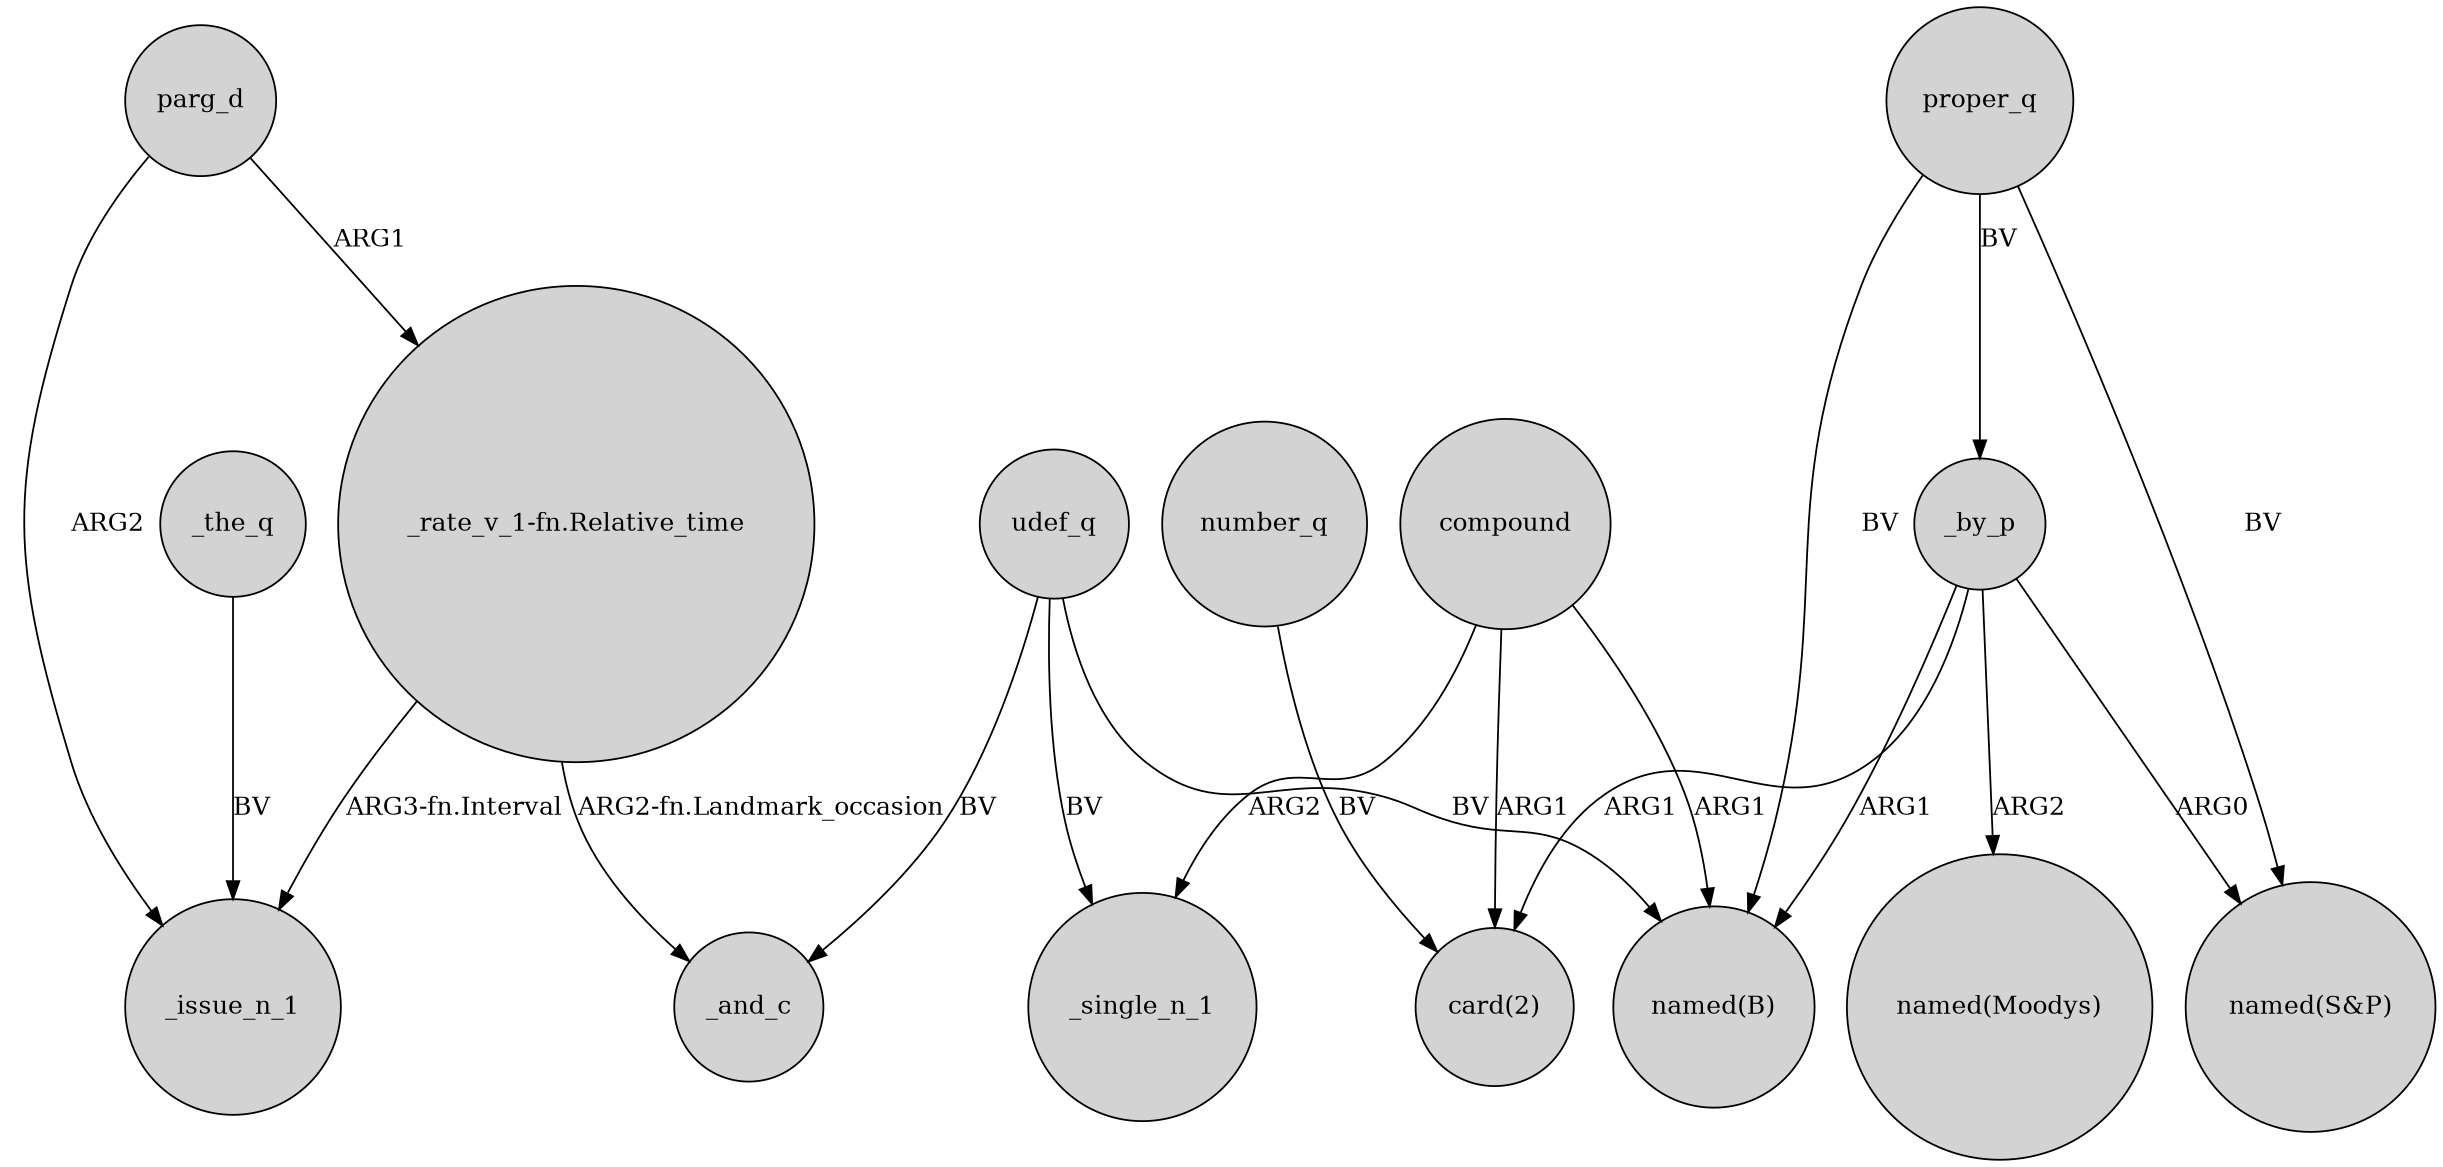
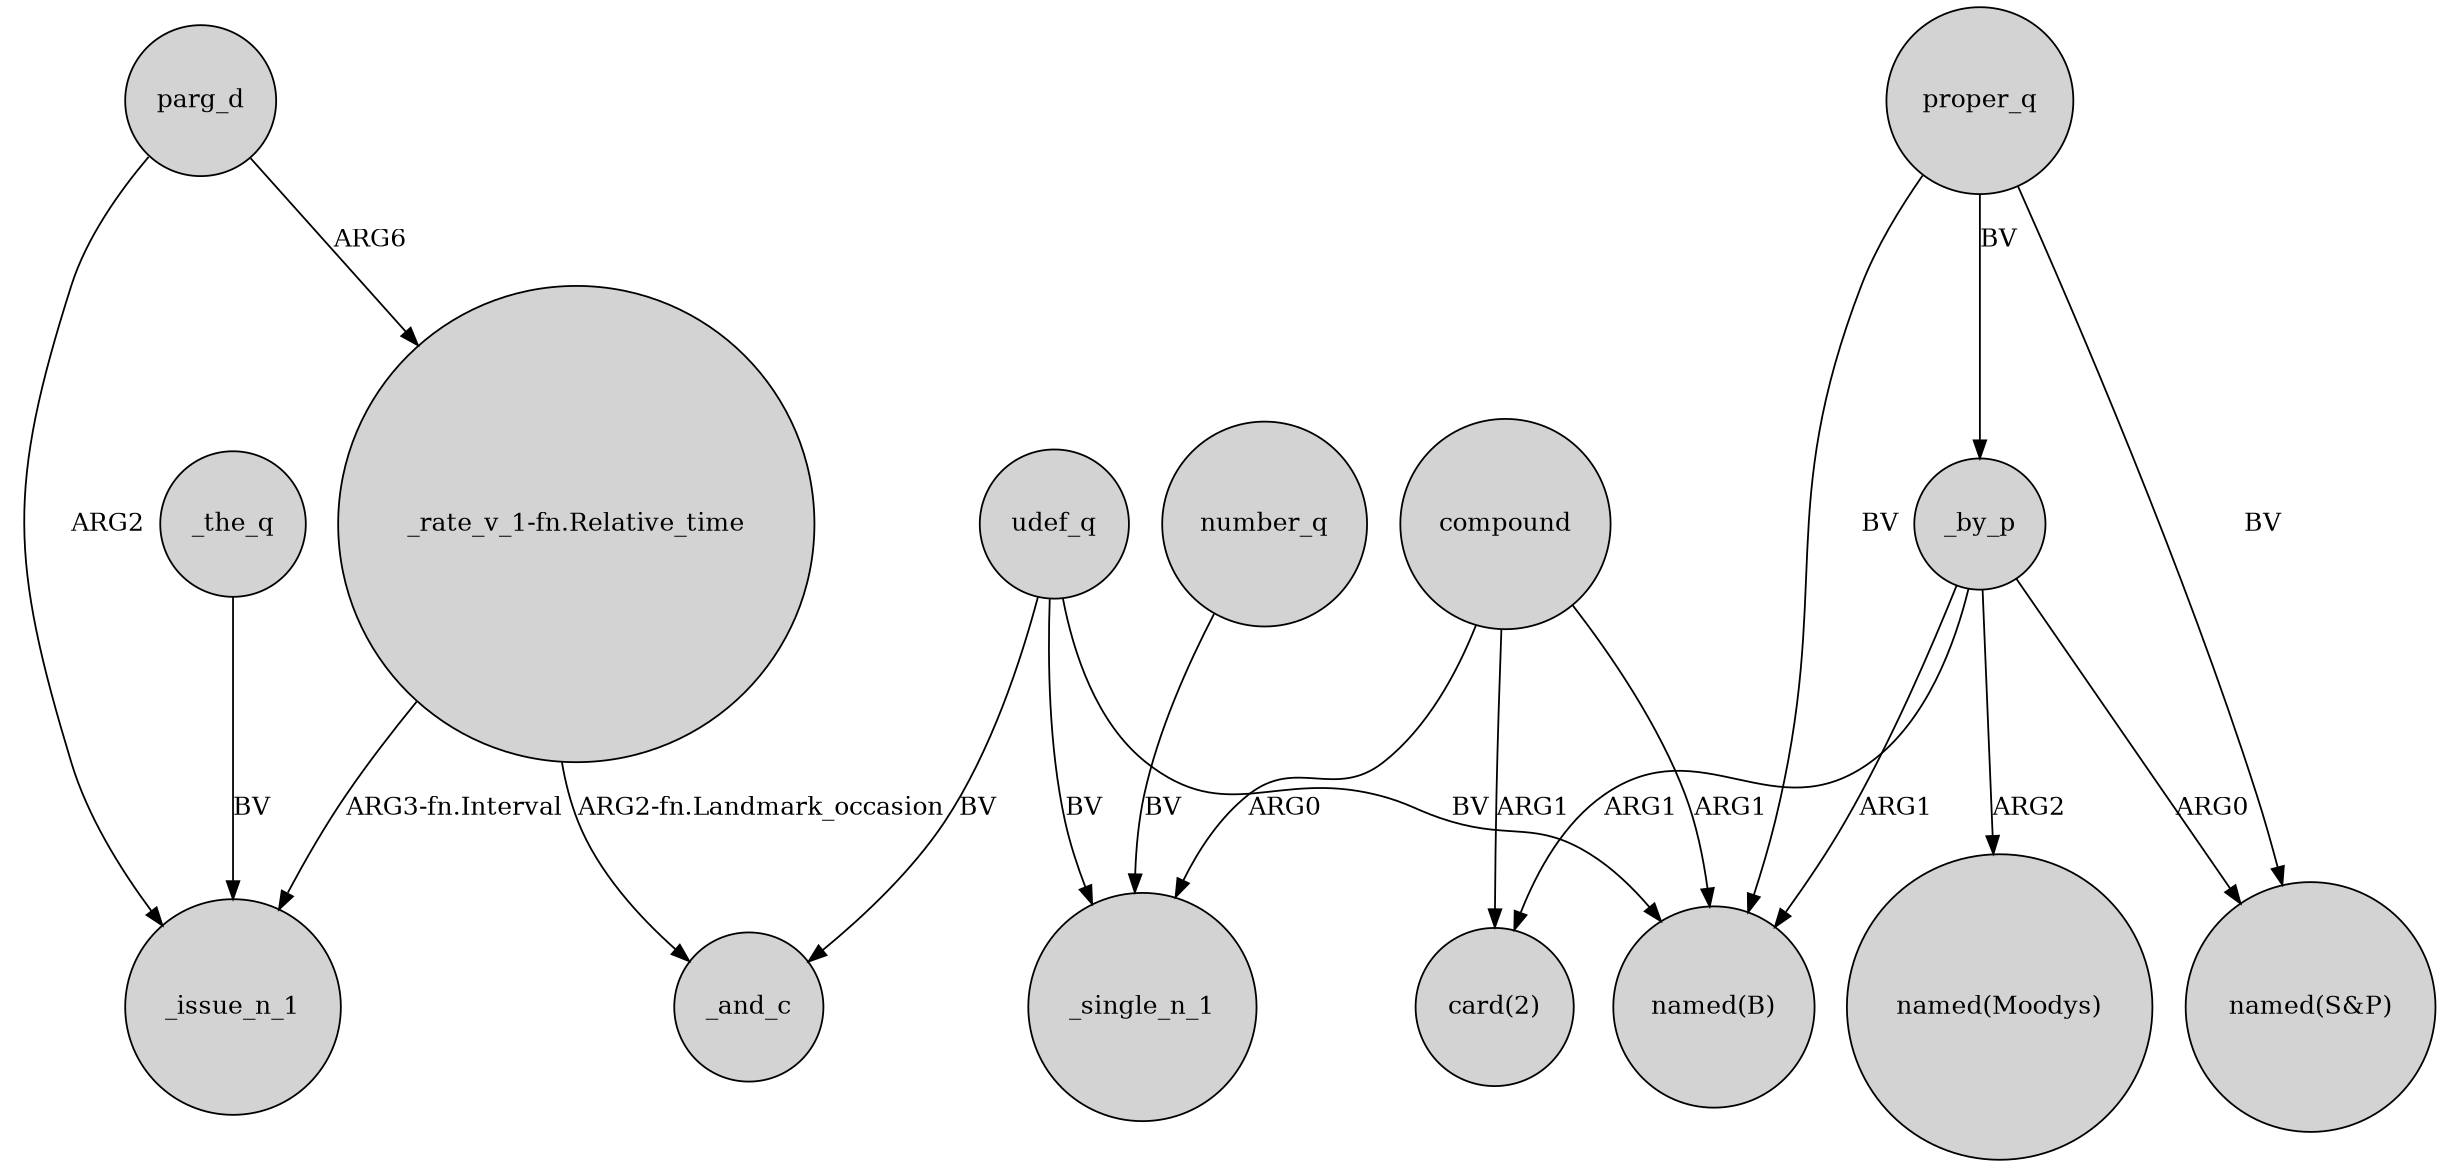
edge "parg_d" -> "_rate_v_1-fn.Relative_time": label "ARG1" -> "ARG6"
edge "number_q" -> "card(2)": now "number_q" -> "_single_n_1"
edge "compound" -> "_single_n_1": label "ARG2" -> "ARG0"
